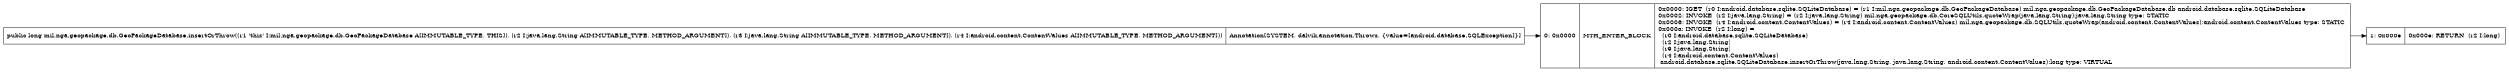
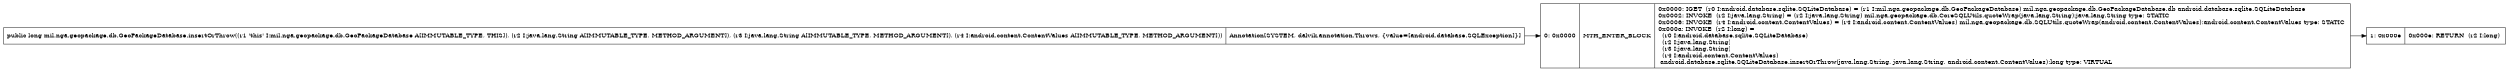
node "0: 0x0000": text "(r9 I:java.lang.String)" -> "(r3 I:java.lang.String)"
